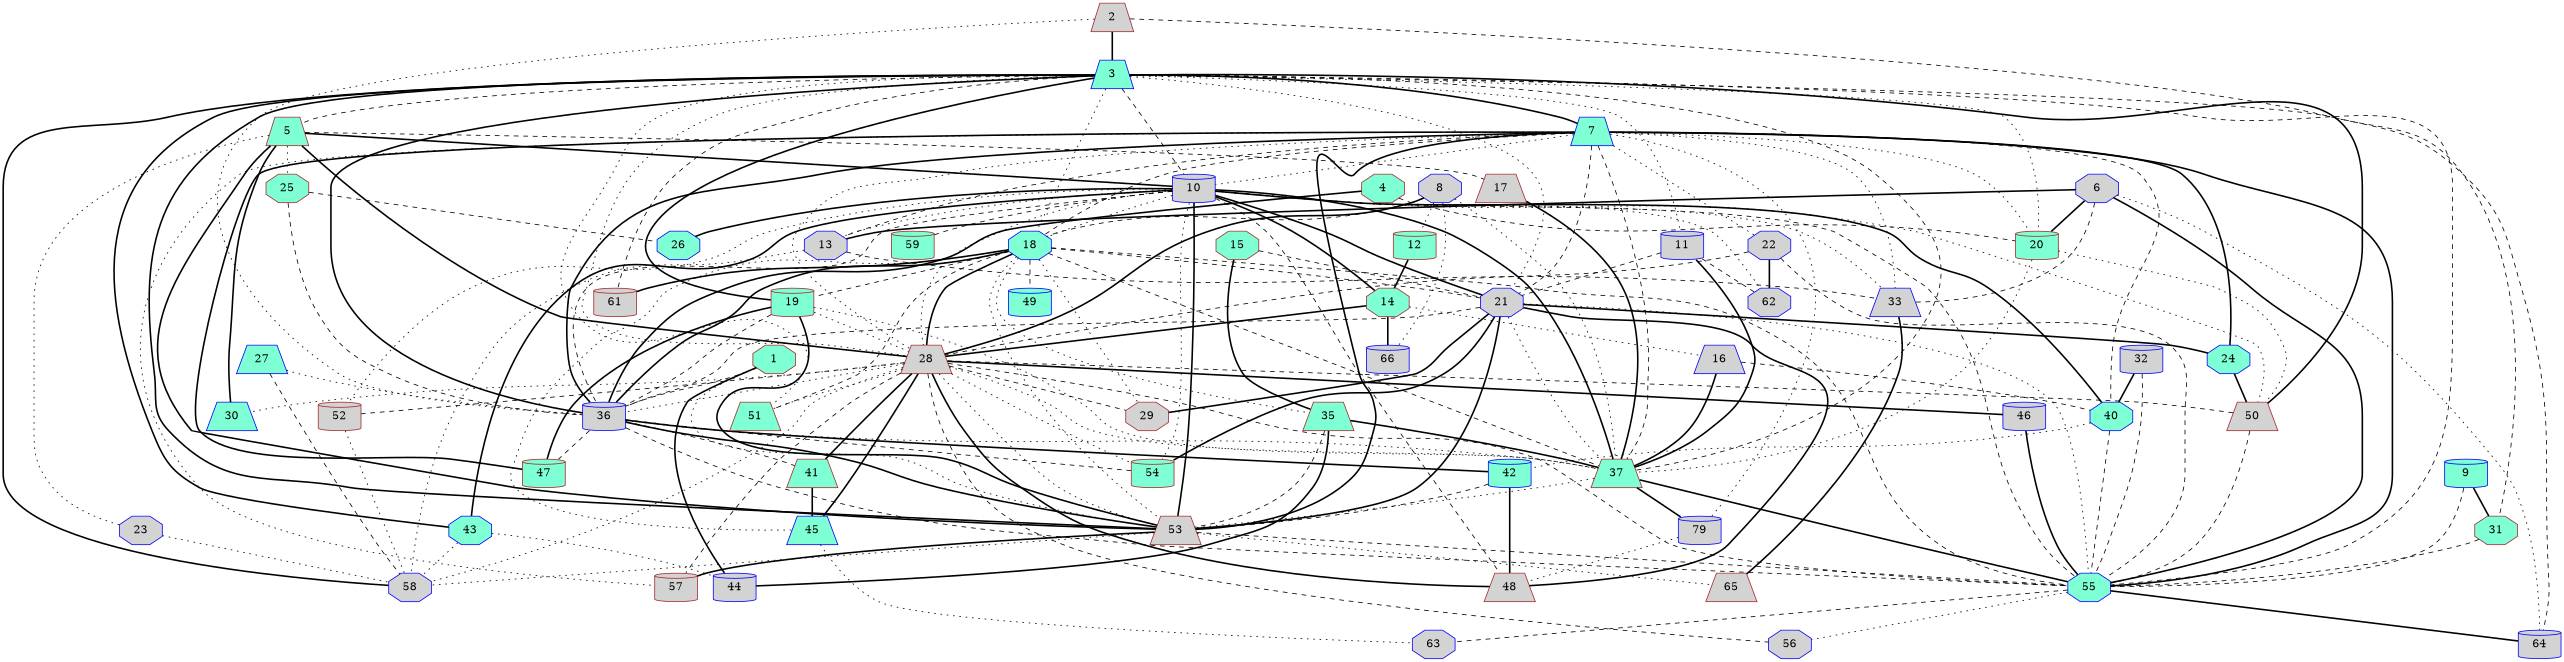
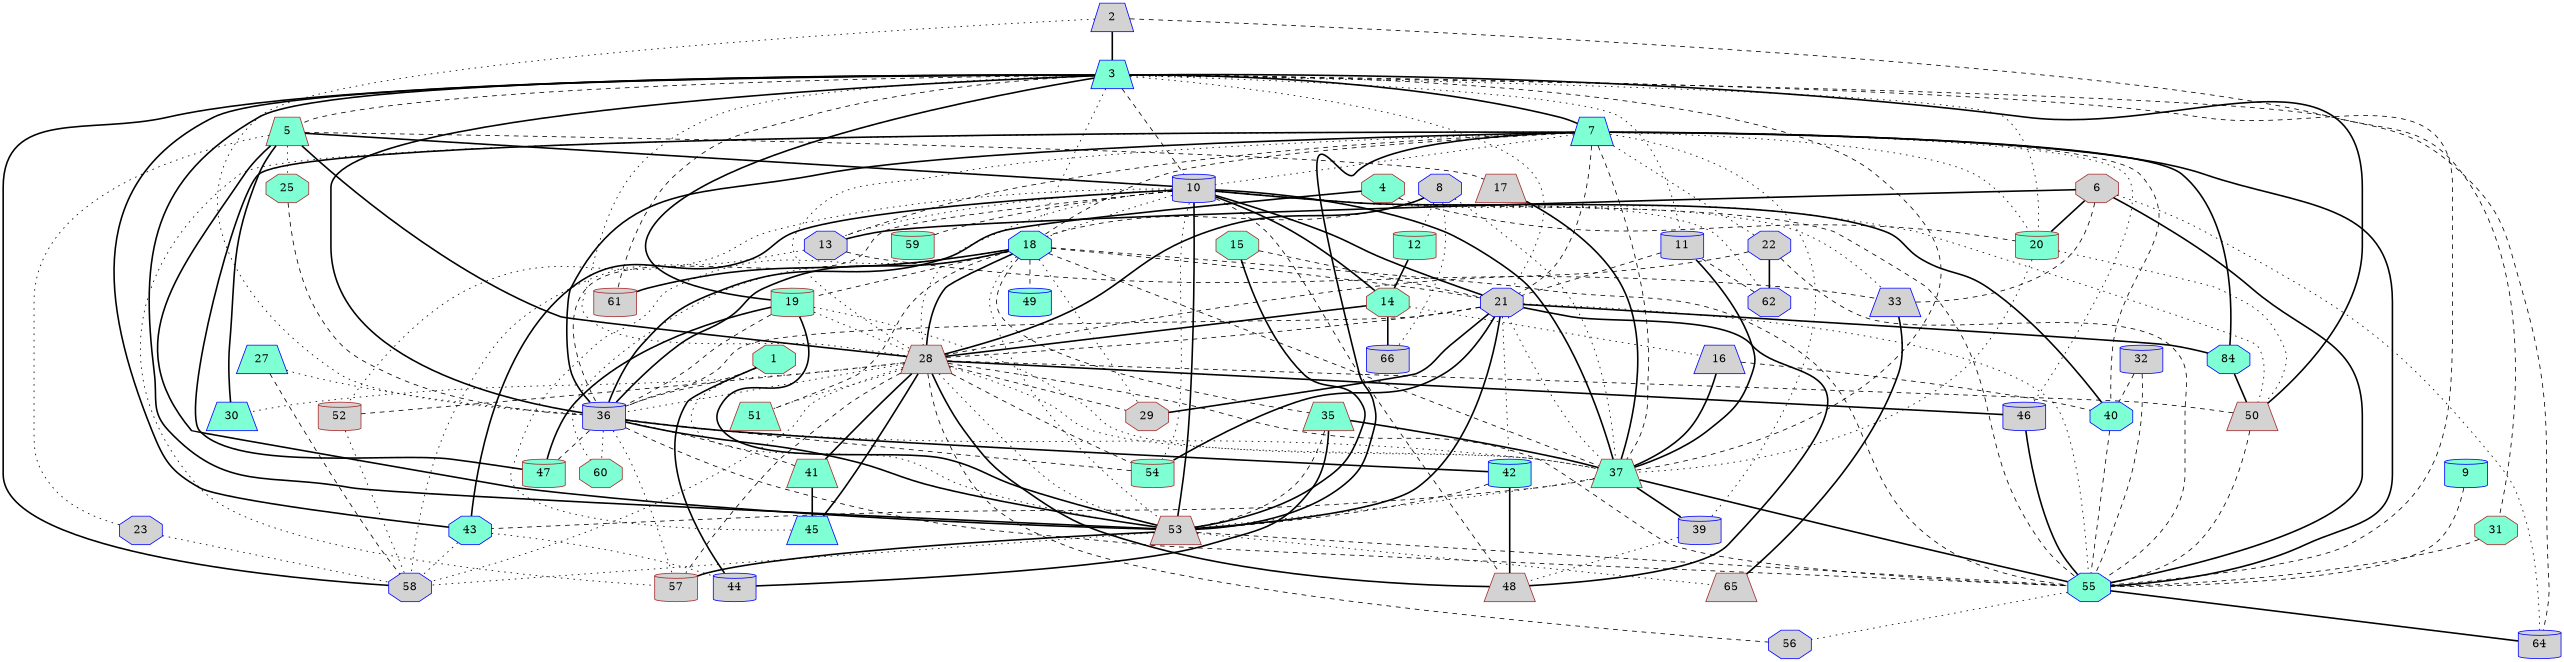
node "2": color brown -> blue
edge "7" -- "33": now "7" -- "46"
edge "3" -- "51": removed
node "6": color blue -> brown
node "26": removed
edge "21" -- "28": added
edge "15" -- "35": now "15" -- "53"
node "24": label "24" -> "84"
edge "18" -- "35": style dotted -> dashed
edge "32" -- "40": style bold -> dashed
edge "28" -- "54": style dotted -> dashed
edge "40" -- "42": now "21" -- "42"
node "60": added
edge "36" -- "57": added
edge "9" -- "31": removed
edge "37" -- "43": added
node "79": label "79" -> "39"
node "63": removed
